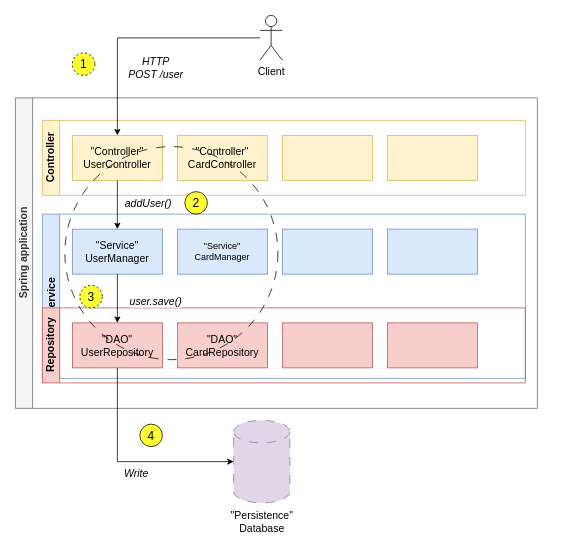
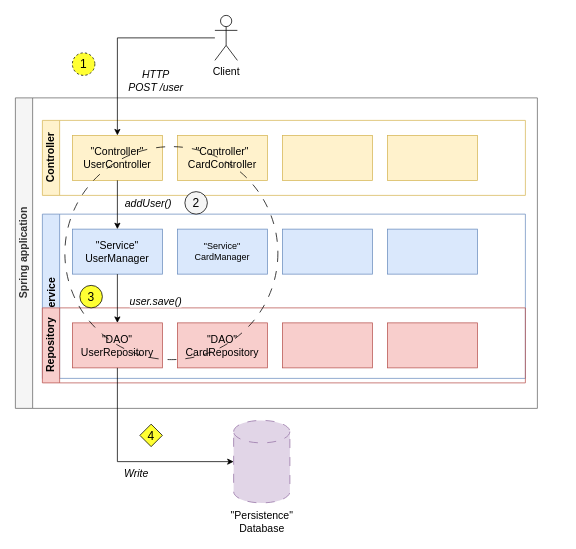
node "Client": moved (271, 38) -> (226, 38)
node "2": fillcolor #ffff33 -> #f5f5f5
node "3": style dashed -> solid
node "4": shape ellipse -> diamond
